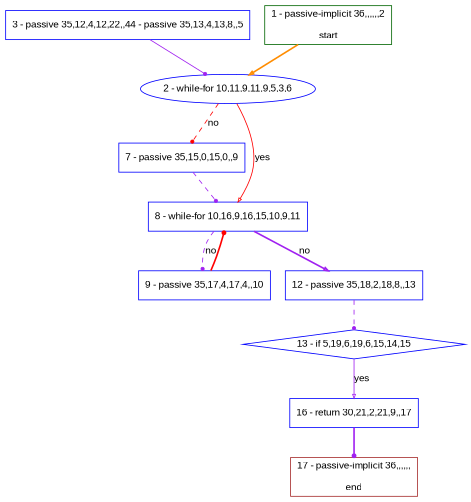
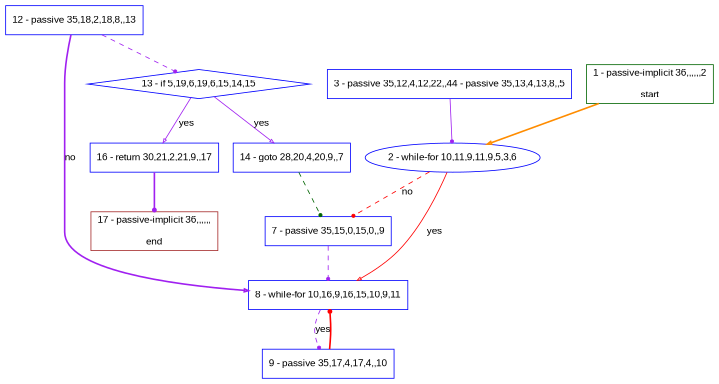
node "14 - goto 28,20,4,20,9,,7": added
edge "8 - while-for 10,16,9,16,15,10,9,11" -> "12 - passive 35,18,2,18,8,,13": reversed
edge "8 - while-for 10,16,9,16,15,10,9,11" -> "9 - passive 35,17,4,17,4,,10": label "no" -> "yes"
